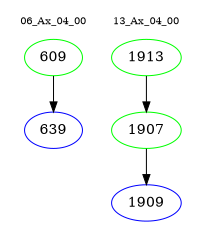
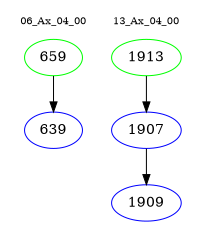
node "609": label "609" -> "659"
node "1907": color green -> blue
